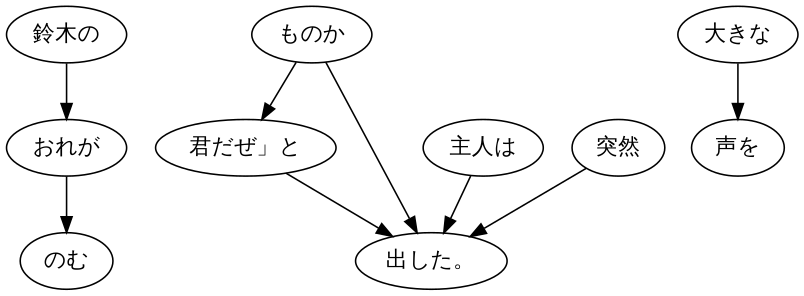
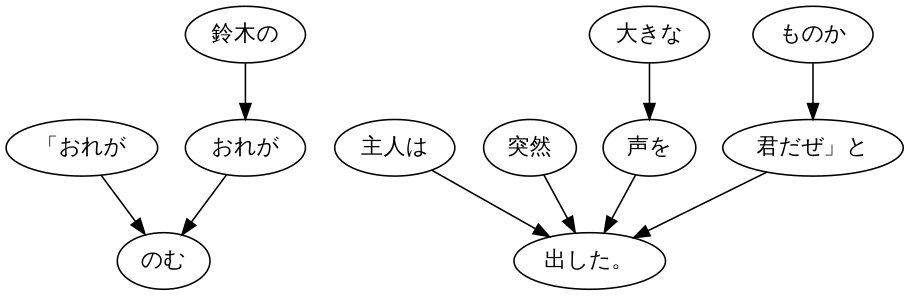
edge "ものか" -> "出した。": now "声を" -> "出した。"
node "「おれが": added
